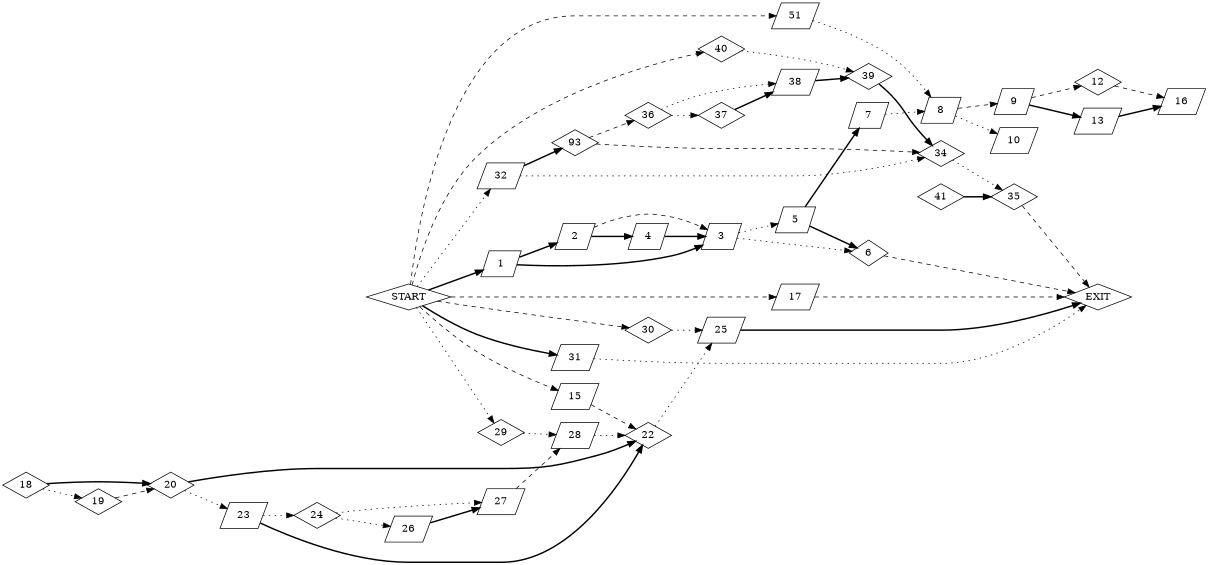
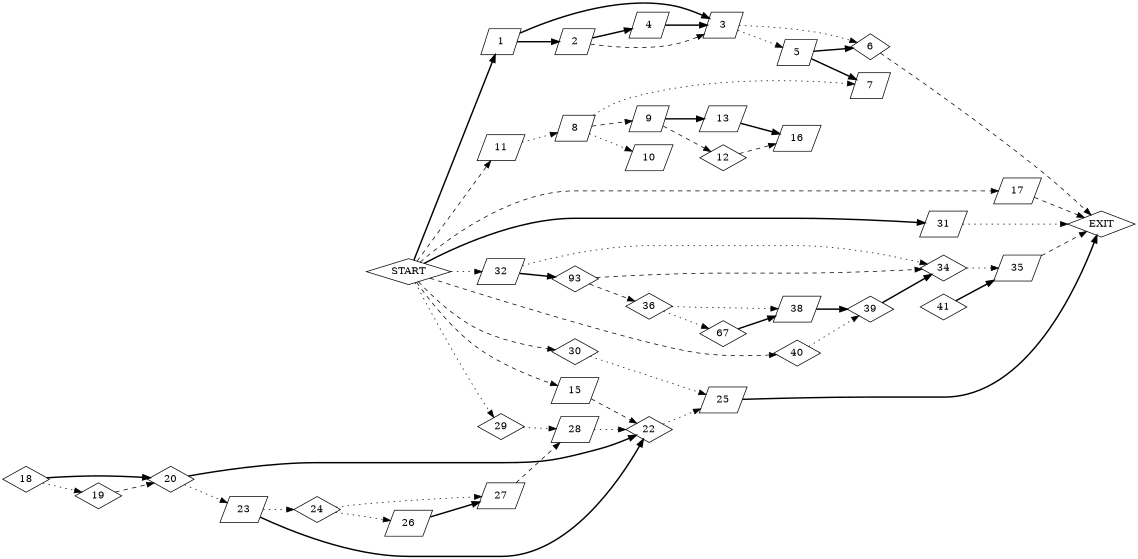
node "51": label "51" -> "11"
edge "7" -> "8": reversed
node "37": label "37" -> "67"
node "35": shape diamond -> parallelogram
